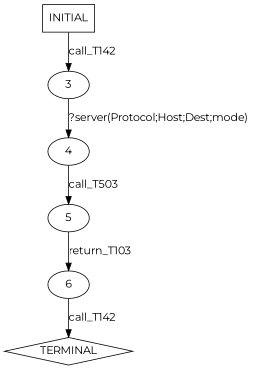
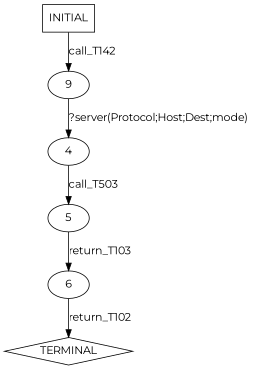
node "3": label "3" -> "9"
edge "6" -> "TERMINAL": label "call_T142" -> "return_T102"
